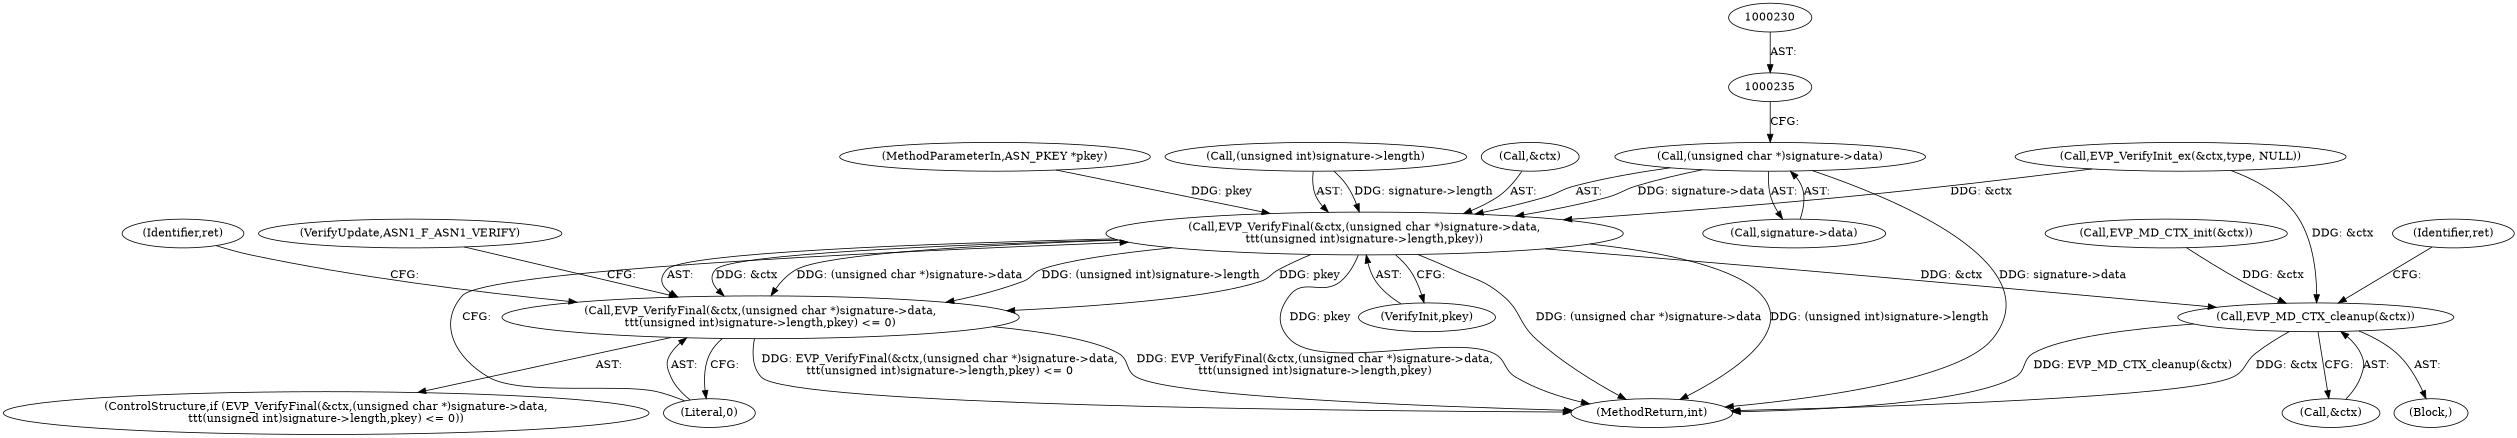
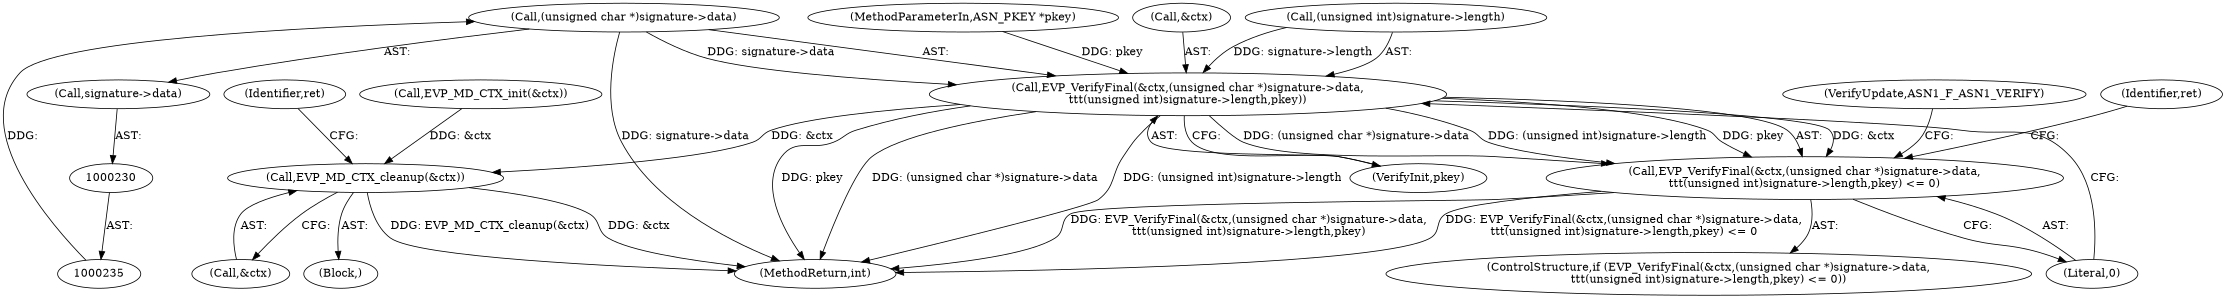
edge "1000235" -> "(Call,(unsigned char *)signature->data)": label "CFG: " -> "DDG: "
node "(Call,EVP_VerifyInit_ex(&ctx,type, NULL))": removed
edge "(Call,signature->data)" -> "(Call,(unsigned char *)signature->data)": now "(Call,signature->data)" -> "1000230"
